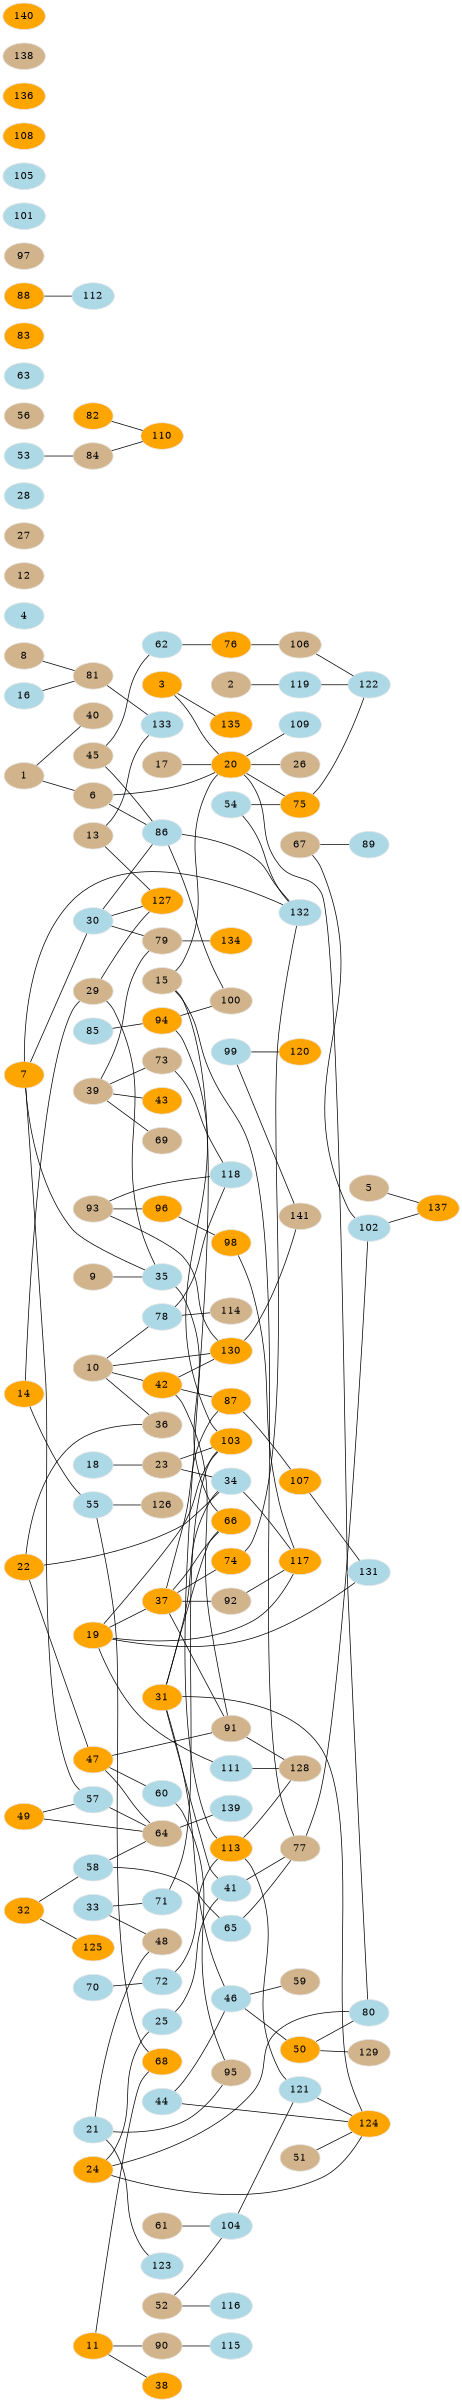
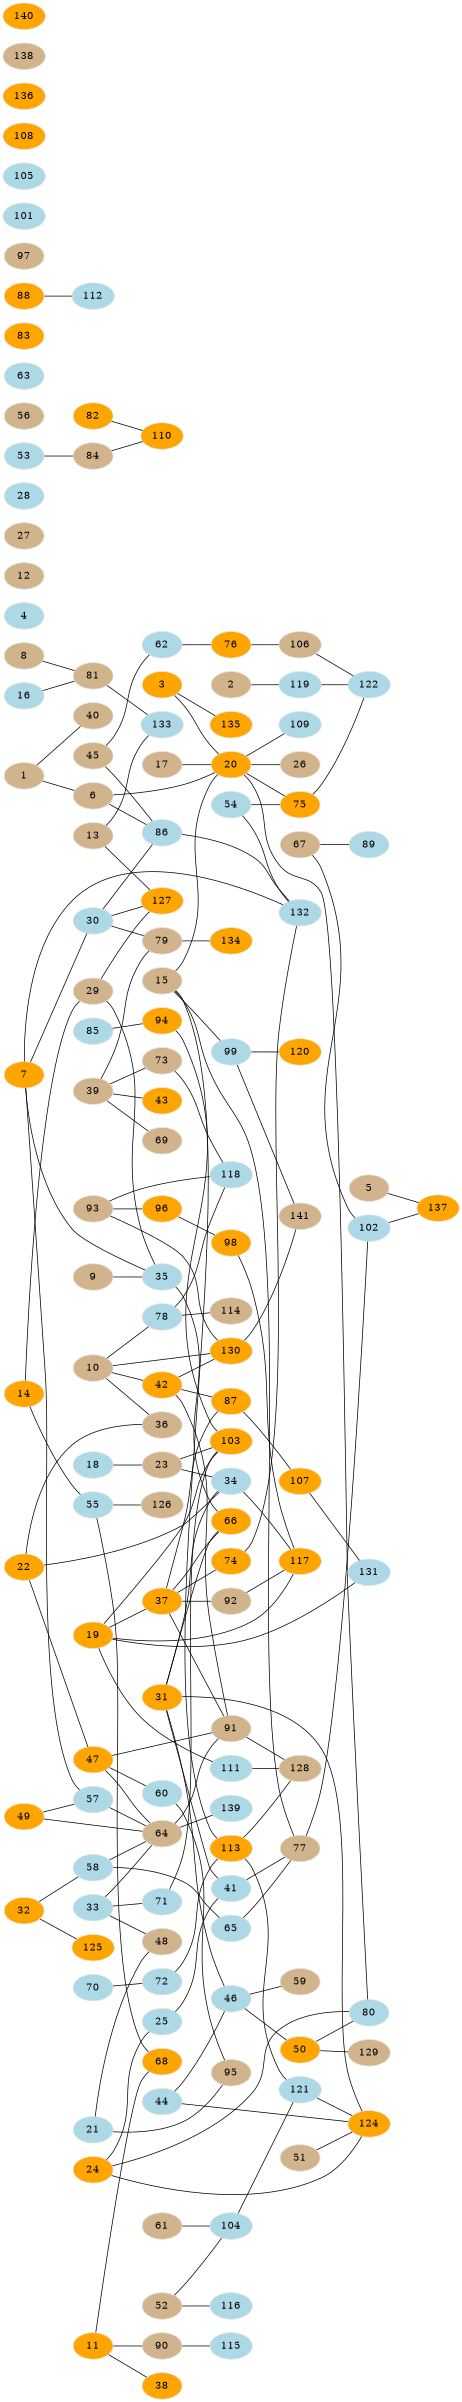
node "100": removed
edge "15" -- "99": added
edge "91" -- "64": added
edge "64" -- "33": added
node "123": removed
